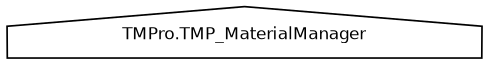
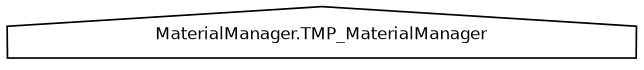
node "TMPro.TMP_MaterialManager": label "TMPro.TMP_MaterialManager" -> "MaterialManager.TMP_MaterialManager"
